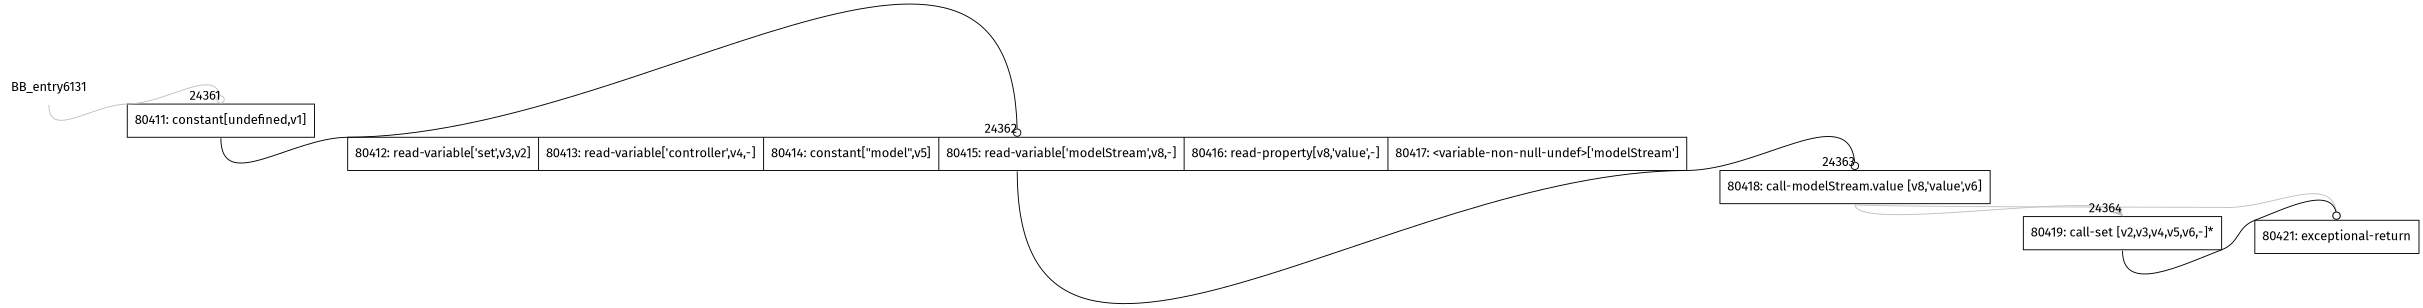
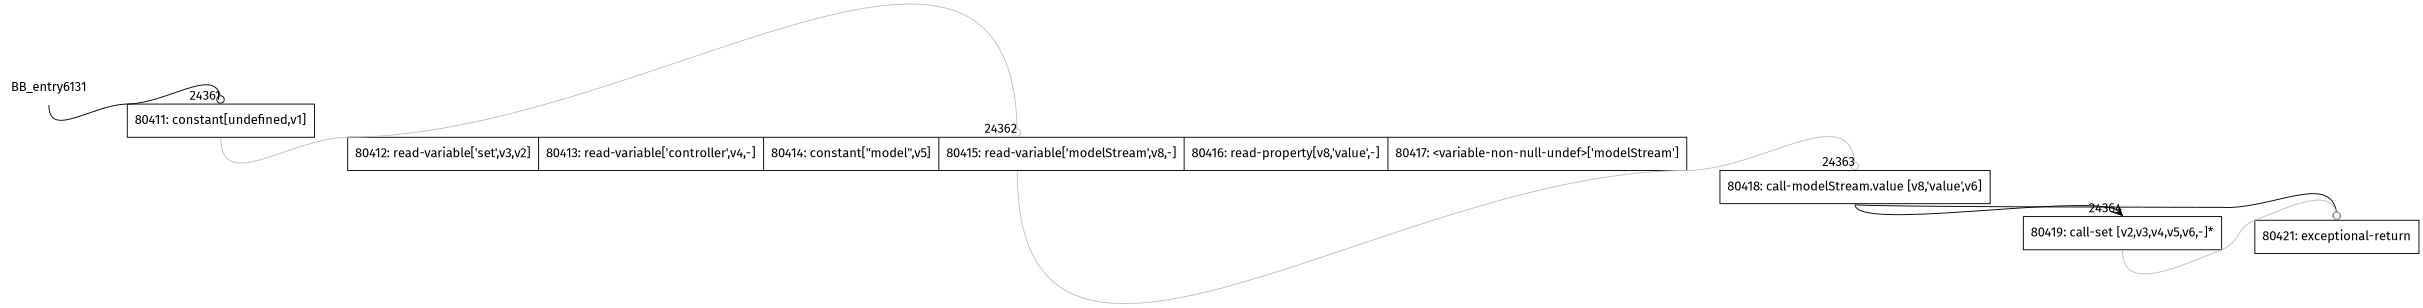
edge "80411: constant[undefined,v1]" -> "80412: read-variable['set',v3,v2]": color black -> gray
edge "BB_entry6131" -> "80411: constant[undefined,v1]": color gray -> black
edge "80418: call-modelStream.value [v8,'value',v6]" -> "80421: exceptional-return": color gray -> black
edge "80418: call-modelStream.value [v8,'value',v6]" -> "80419: call-set [v2,v3,v4,v5,v6,-]*": color gray -> black
edge "80412: read-variable['set',v3,v2]" -> "80418: call-modelStream.value [v8,'value',v6]": color black -> gray
edge "80419: call-set [v2,v3,v4,v5,v6,-]*" -> "80421: exceptional-return": color black -> gray
